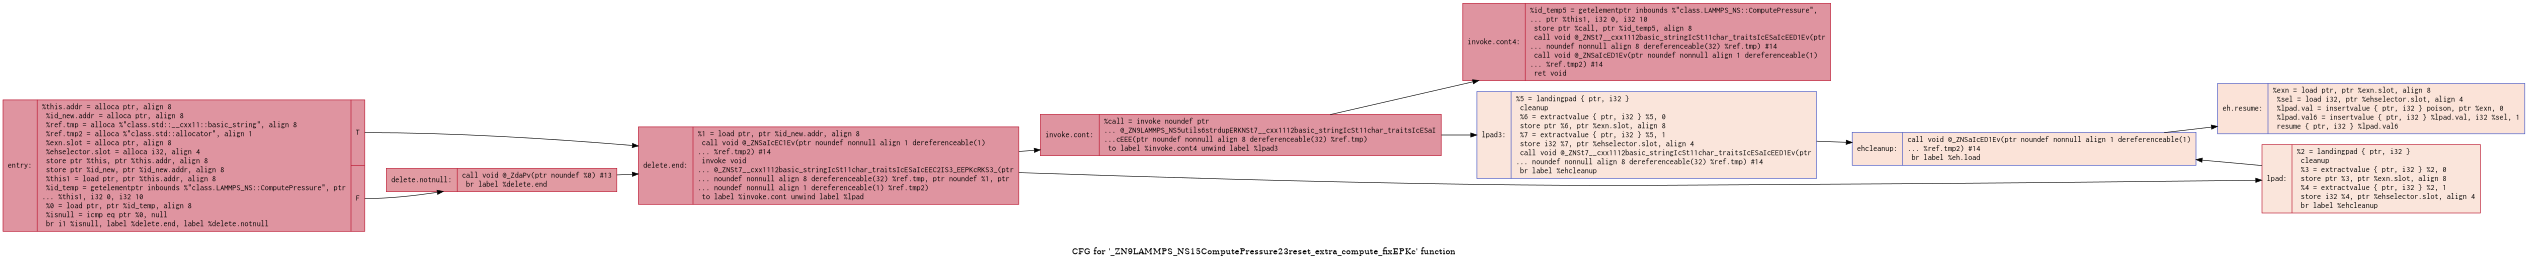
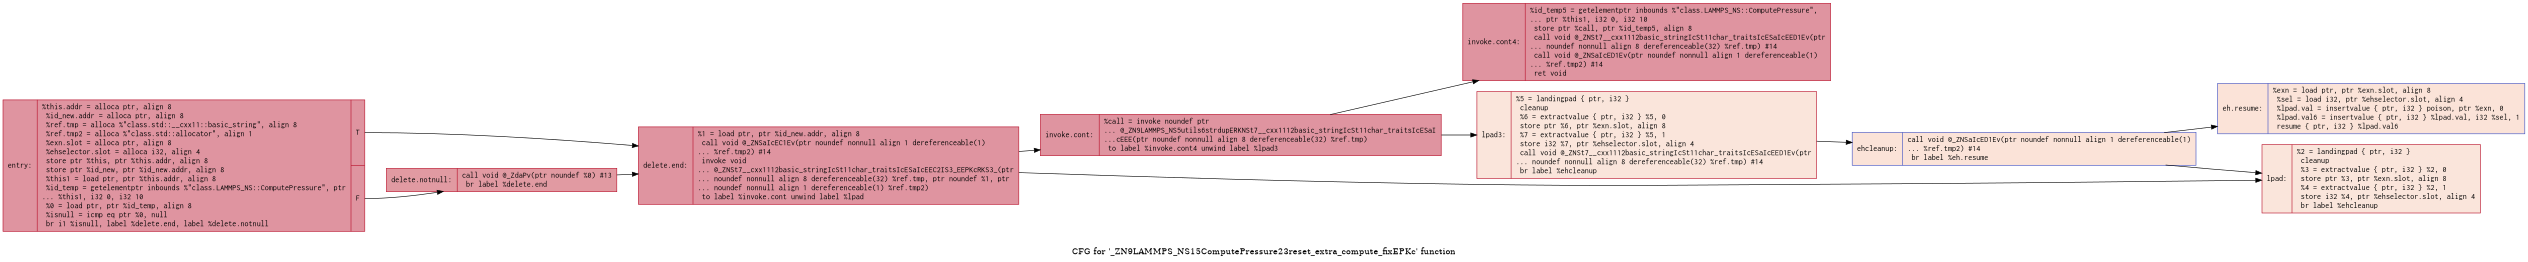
node "lpad3:": color #3d50c3ff -> #b70d28ff
node "ehcleanup:": text "br label %eh.load" -> "br label %eh.resume"
edge "lpad:" -> "ehcleanup:": reversed
